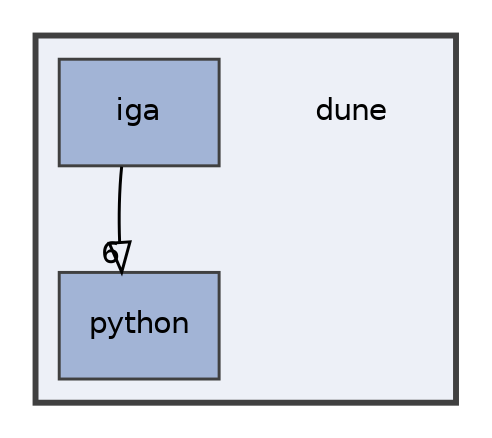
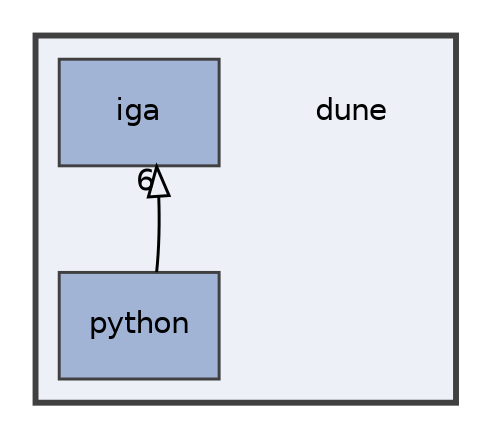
edge "iga" -> "python": reversed
